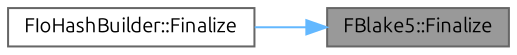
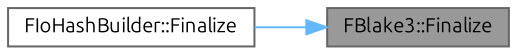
node "FBlake5::Finalize": label "FBlake5::Finalize" -> "FBlake3::Finalize"
